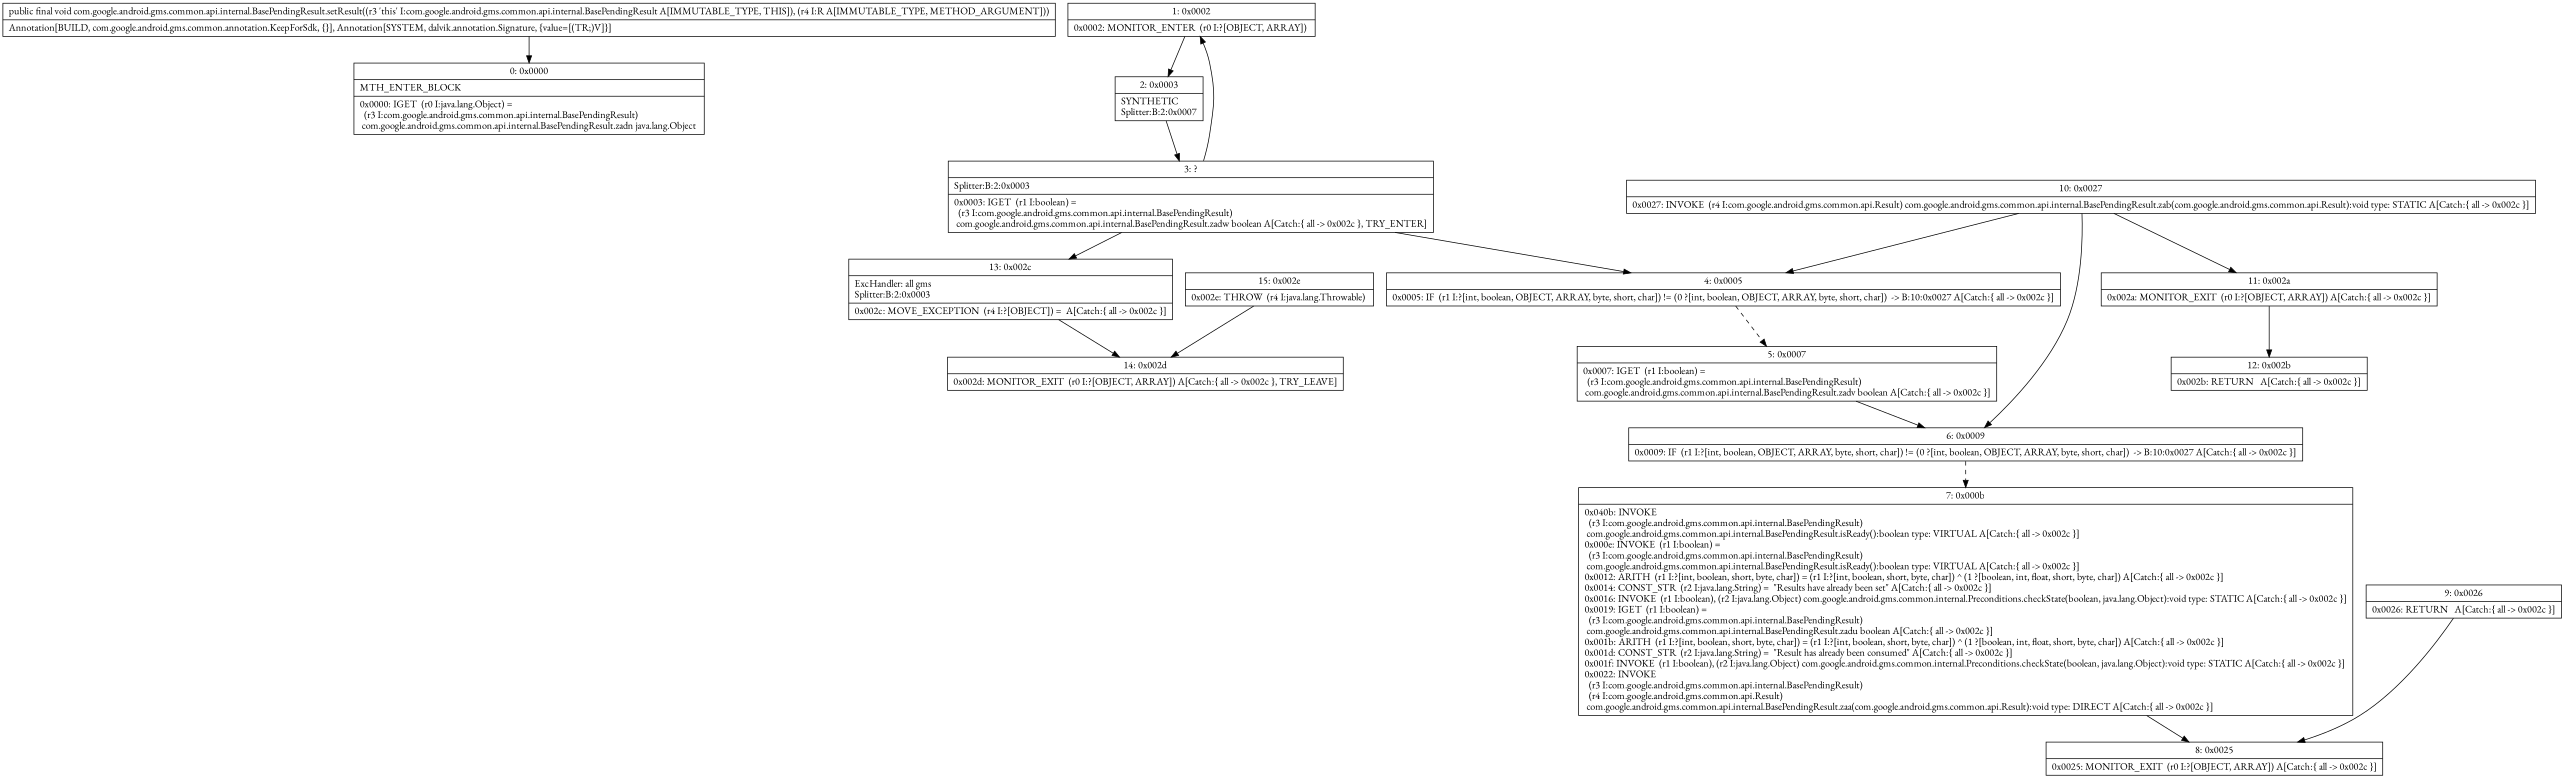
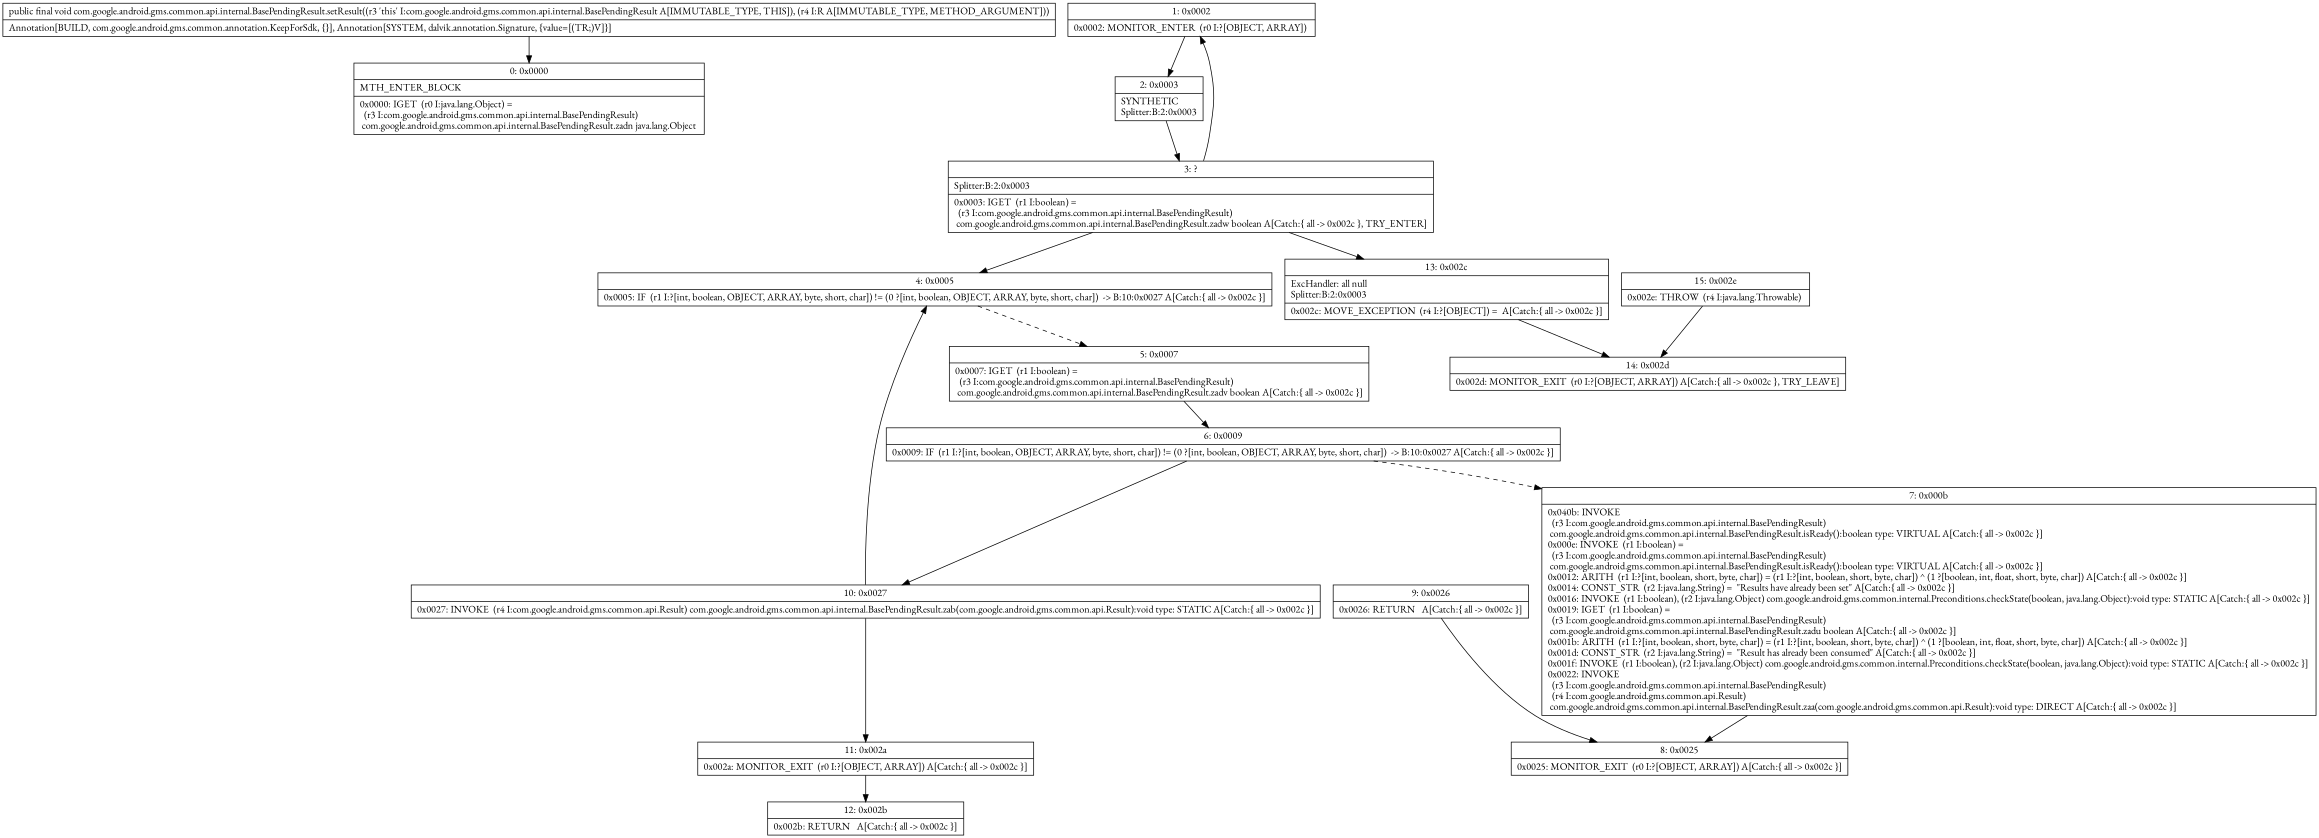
node "2: 0x0003": text "Splitter:B:2:0x0007" -> "Splitter:B:2:0x0003"
node "13: 0x002c": text "ExcHandler: all gms" -> "ExcHandler: all null"
edge "10: 0x0027" -> "6: 0x0009": reversed
